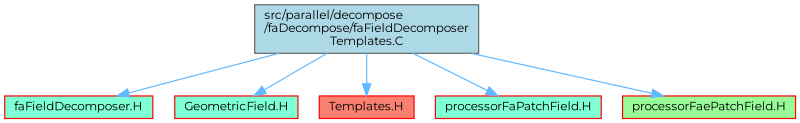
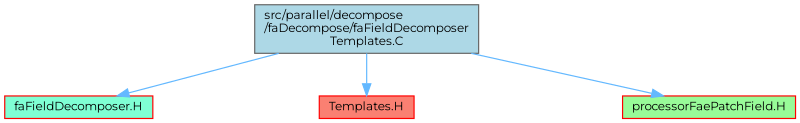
node "GeometricField.H": removed
node "processorFaPatchField.H": removed
